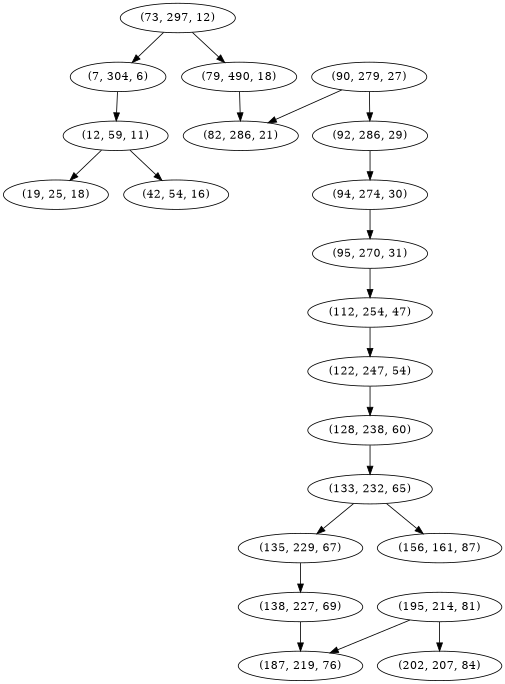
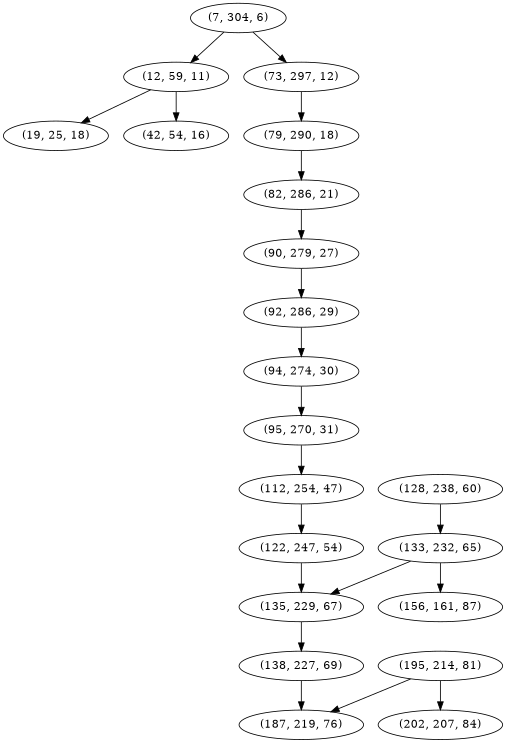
edge "(73, 297, 12)" -> "(7, 304, 6)": reversed
node "(79, 490, 18)": label "(79, 490, 18)" -> "(79, 290, 18)"
edge "(90, 279, 27)" -> "(82, 286, 21)": reversed
edge "(122, 247, 54)" -> "(128, 238, 60)": now "(122, 247, 54)" -> "(135, 229, 67)"
